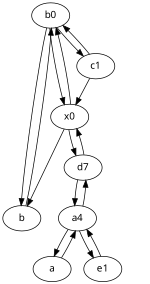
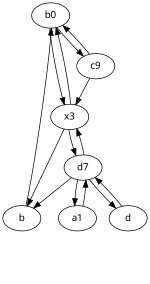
node "c1": label "c1" -> "c9"
edge "b0" -> "b": now "d7" -> "b"
node "x0": label "x0" -> "x3"
node "a4": label "a4" -> "a1"
node "d": added
node "a": removed
node "e1": removed
